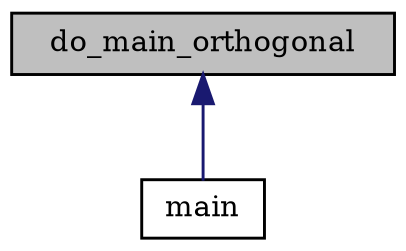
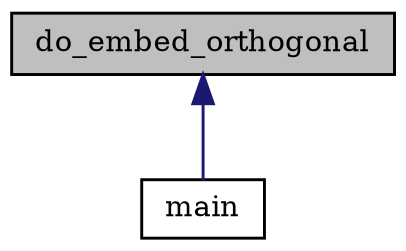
node "do_main_orthogonal": label "do_main_orthogonal" -> "do_embed_orthogonal"
